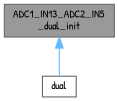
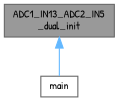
node "dual": label "dual" -> "main"
